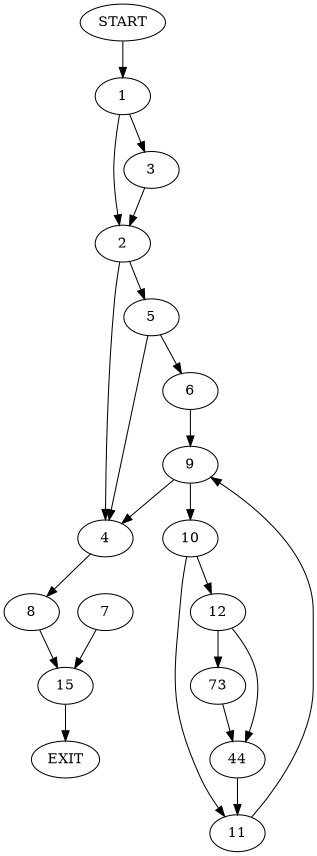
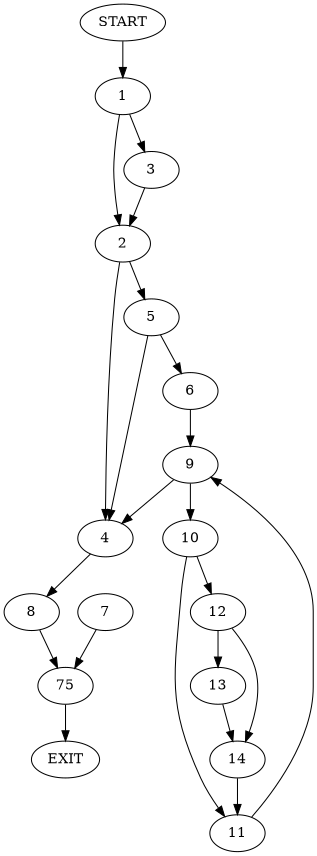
node "15": label "15" -> "75"
node "73": label "73" -> "13"
node "44": label "44" -> "14"
